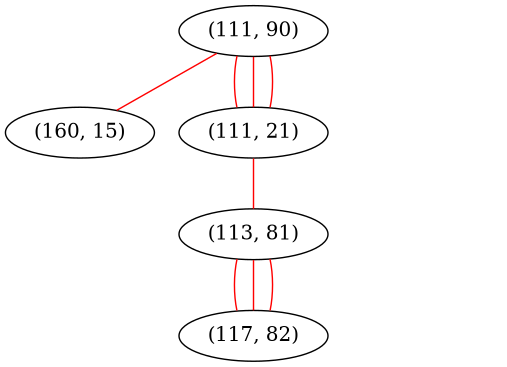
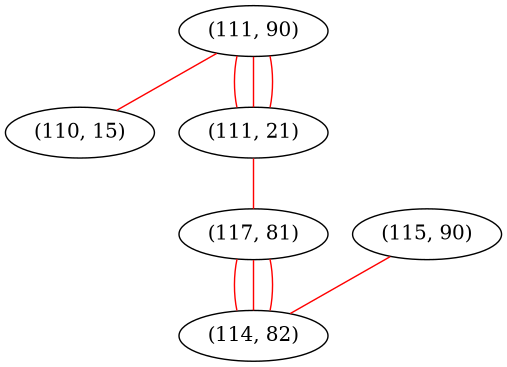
node "(160, 15)": label "(160, 15)" -> "(110, 15)"
node "(113, 81)": label "(113, 81)" -> "(117, 81)"
node "(115, 90)": added
node "(117, 82)": label "(117, 82)" -> "(114, 82)"
